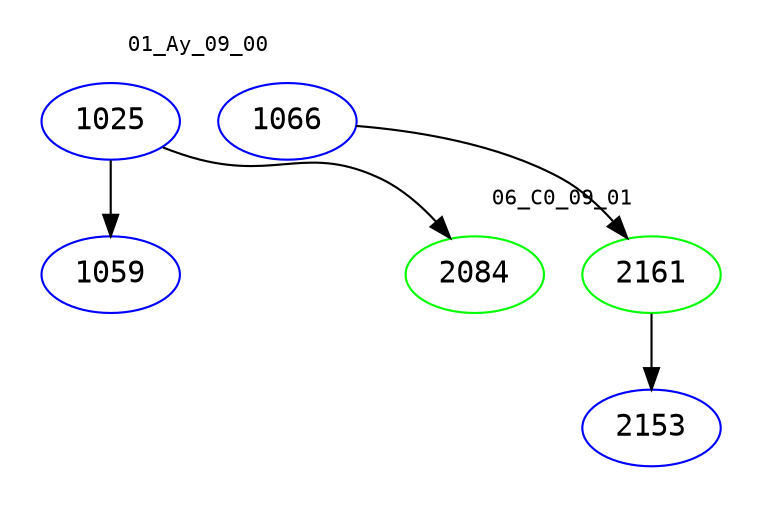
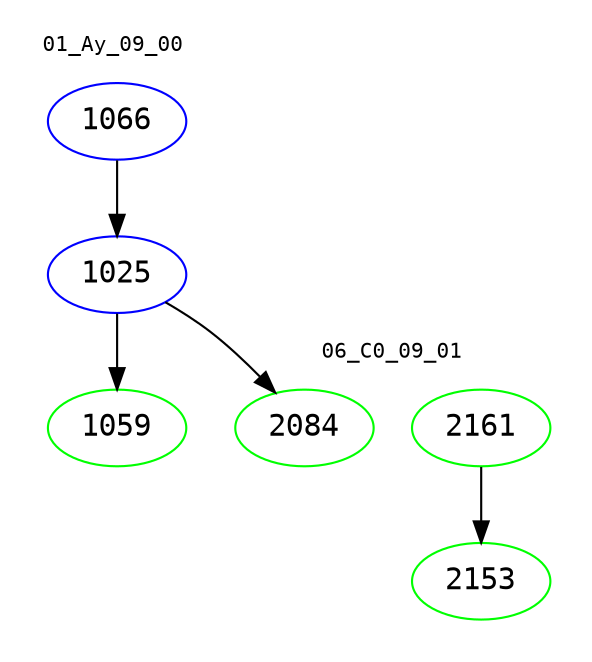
edge "1066" -> "2161": now "1066" -> "1025"
node "1059": color blue -> green
node "2153": color blue -> green
